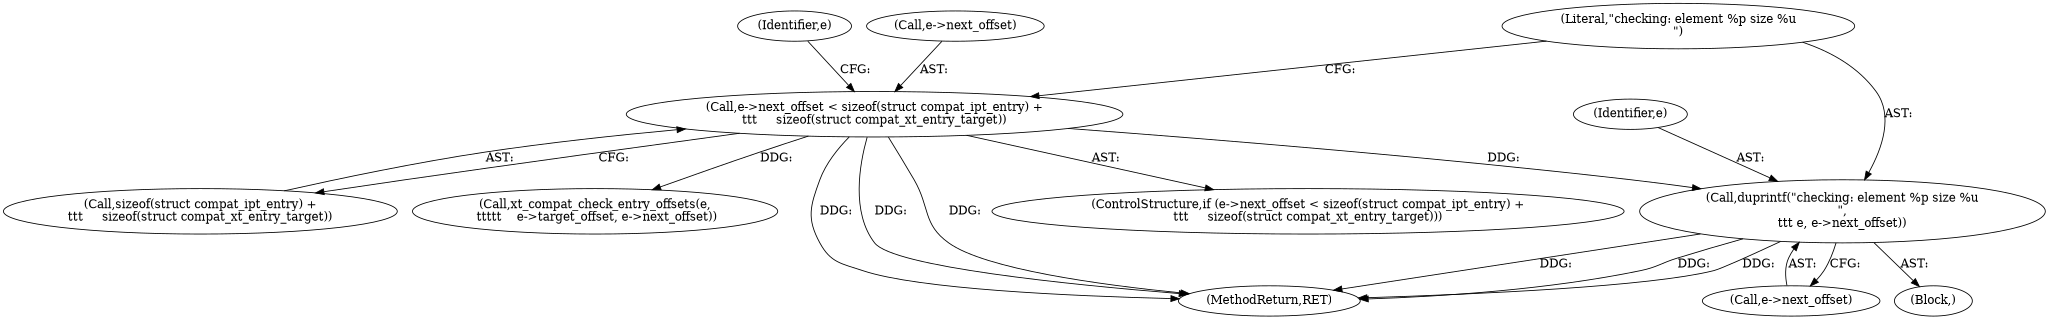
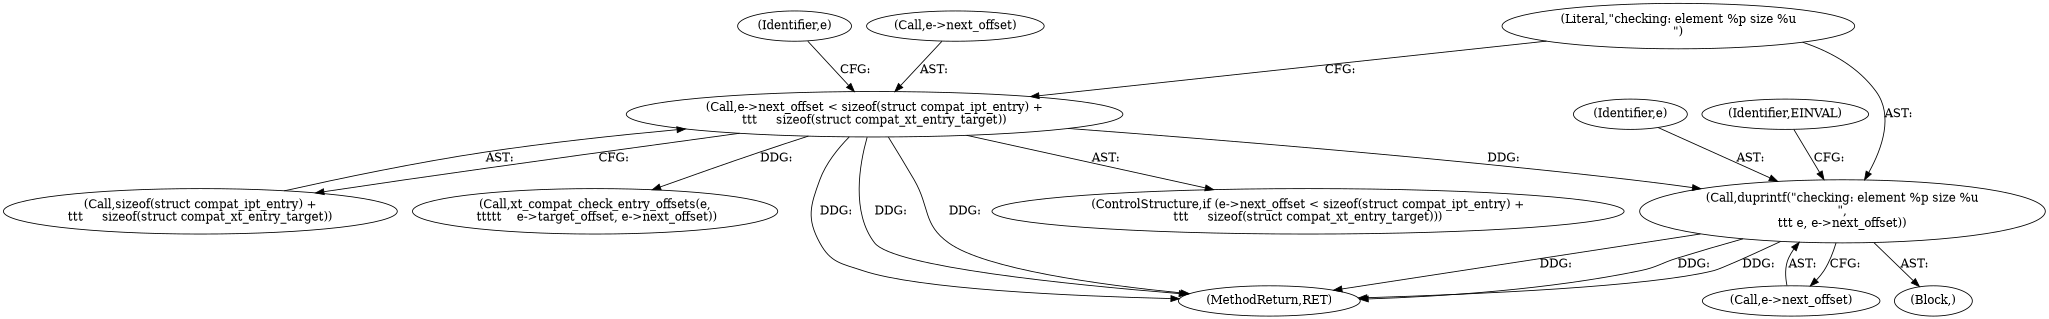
node "(Identifier,EINVAL)": added
